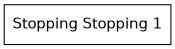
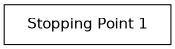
node "Stopping Stopping 1": label "Stopping Stopping 1" -> "Stopping Point 1"
